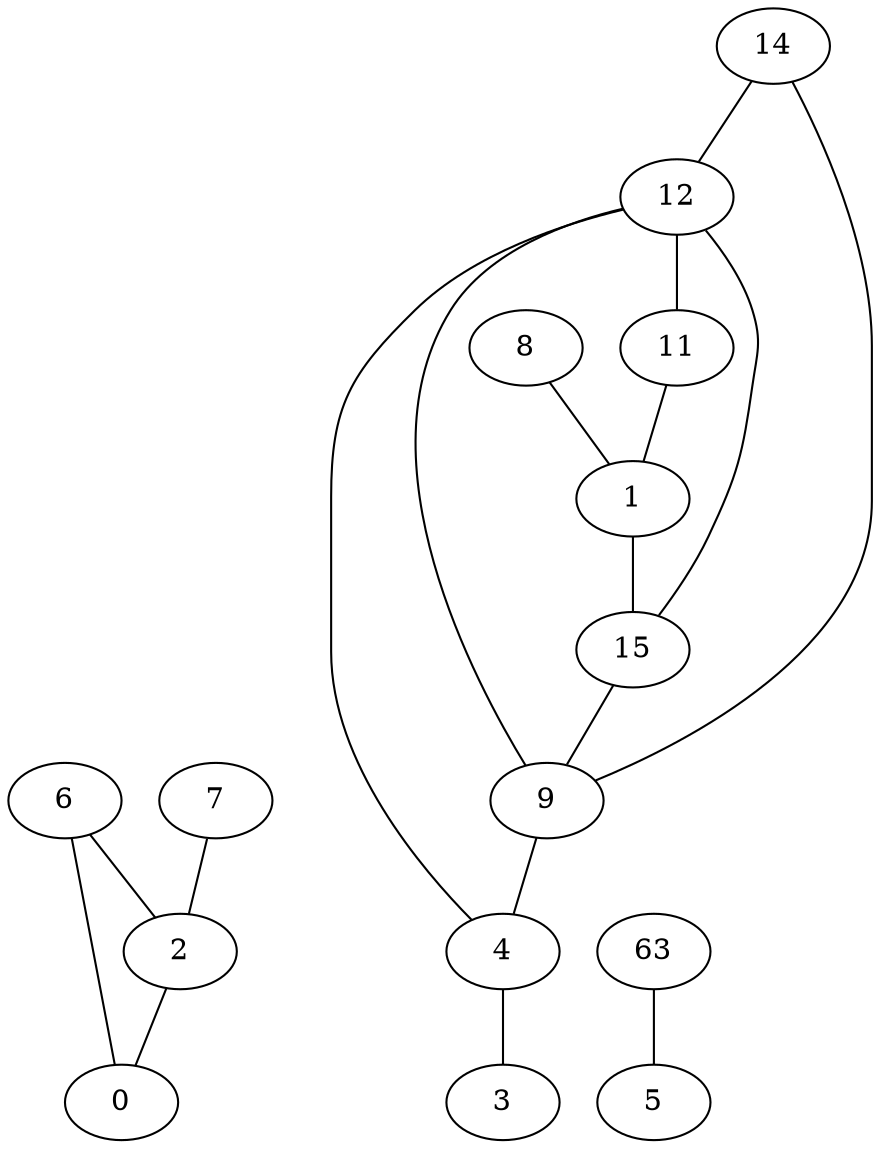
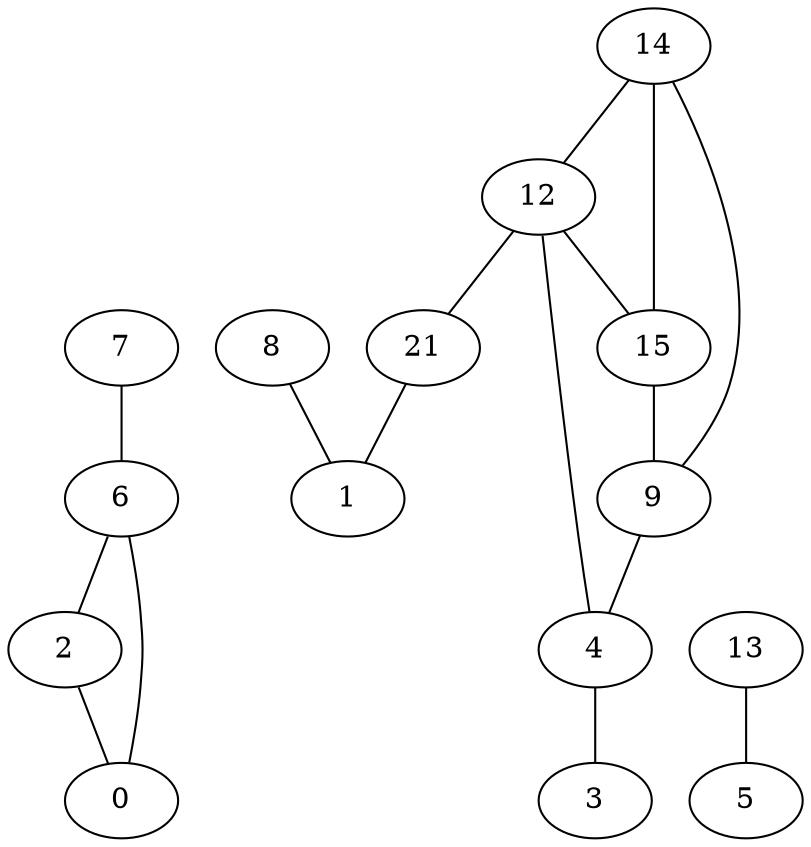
node "11": label "11" -> "21"
edge "9" -> "12": removed
edge "15" -> "1": now "15" -> "14"
edge "2" -> "7": now "6" -> "7"
node "63": label "63" -> "13"
